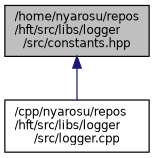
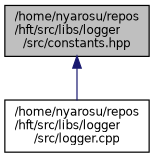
node "/cpp/nyarosu/repos /hft/src/libs/logger /src/logger.cpp": label "/cpp/nyarosu/repos /hft/src/libs/logger /src/logger.cpp" -> "/home/nyarosu/repos /hft/src/libs/logger /src/logger.cpp"
